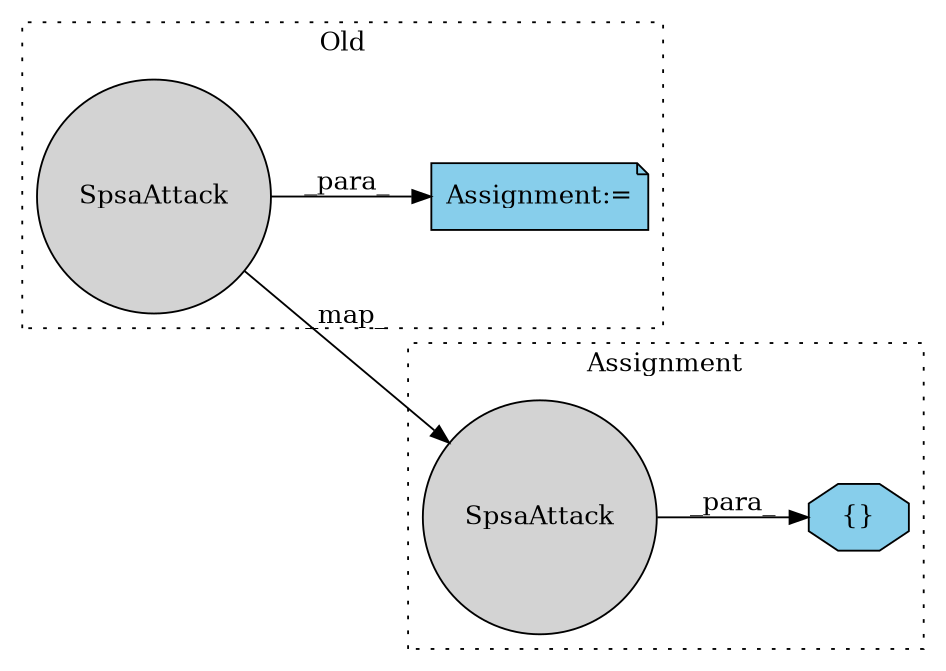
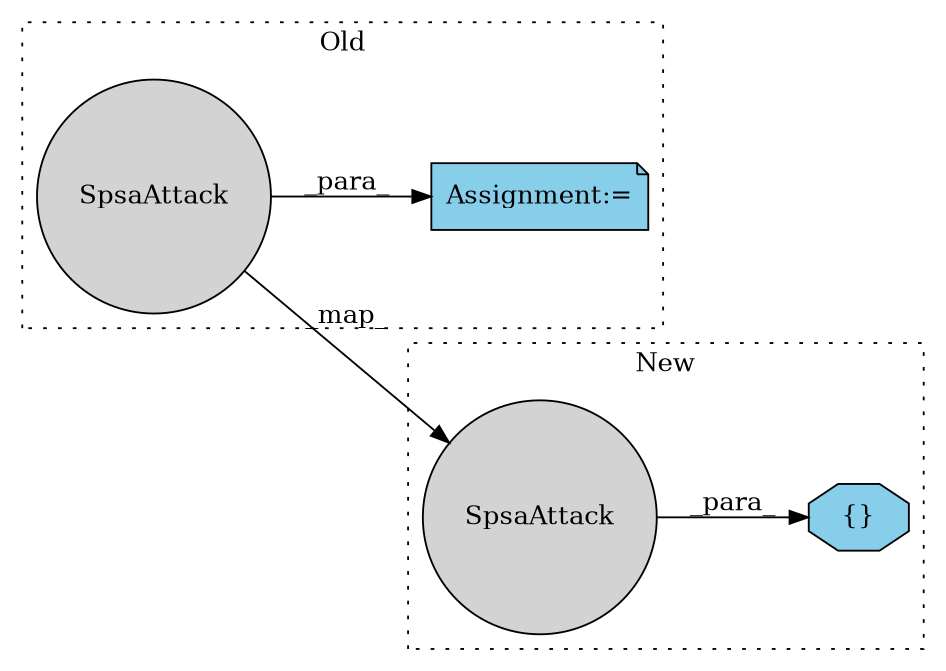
cluster "Assignment": label "Assignment" -> "New"
